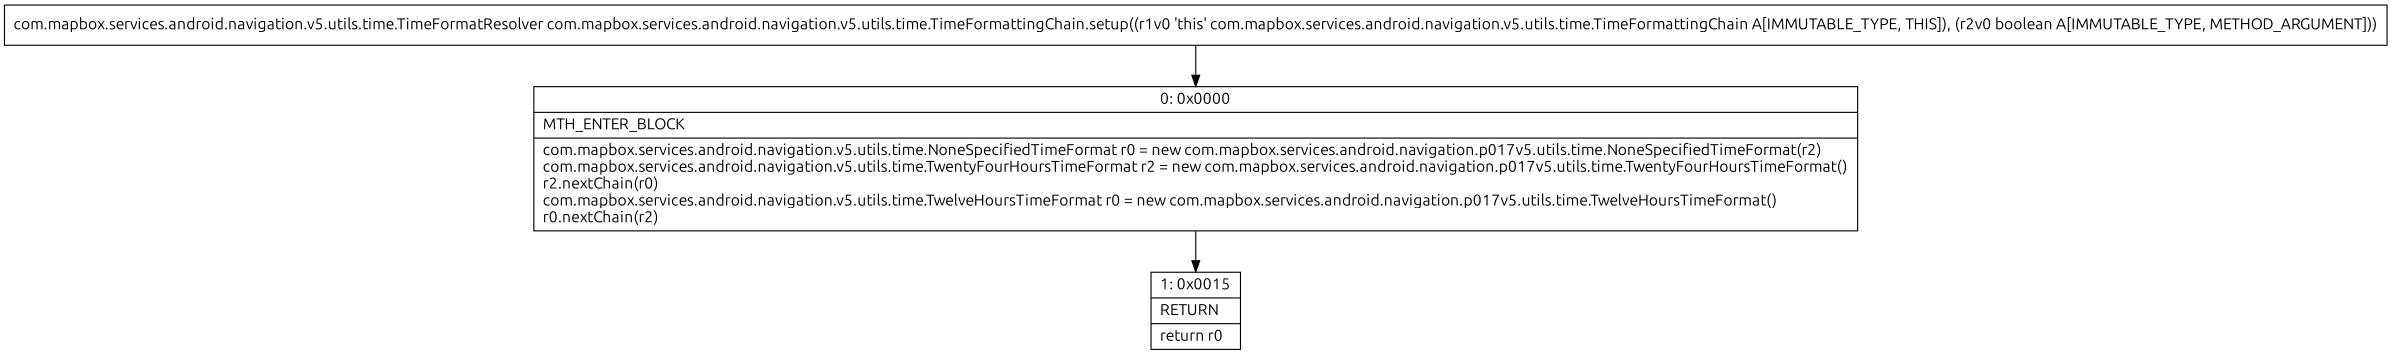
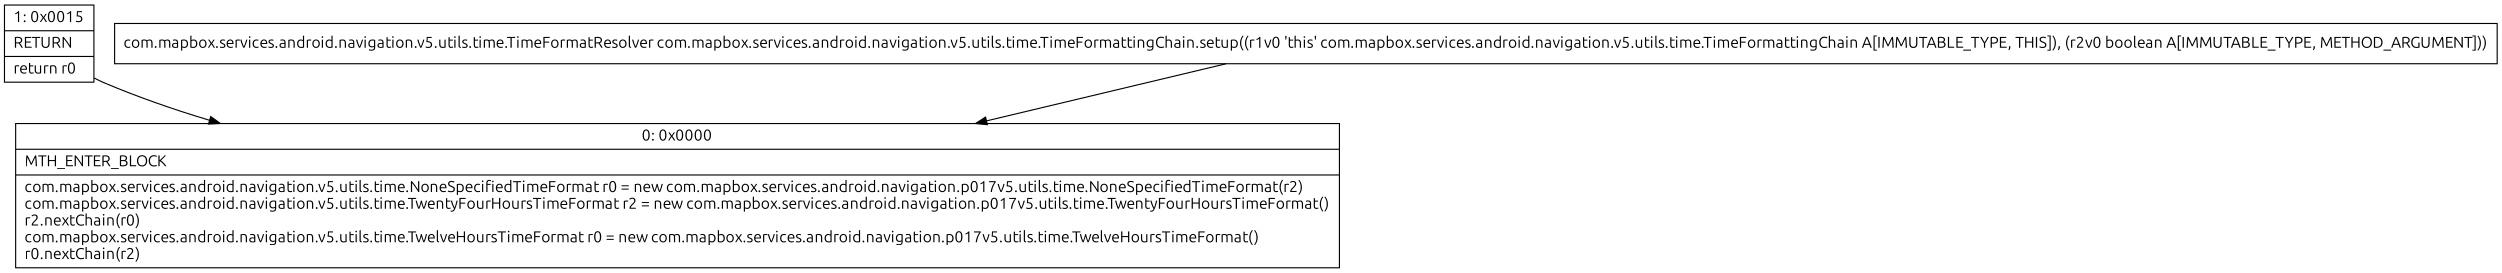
edge "0: 0x0000" -> "1: 0x0015": reversed
